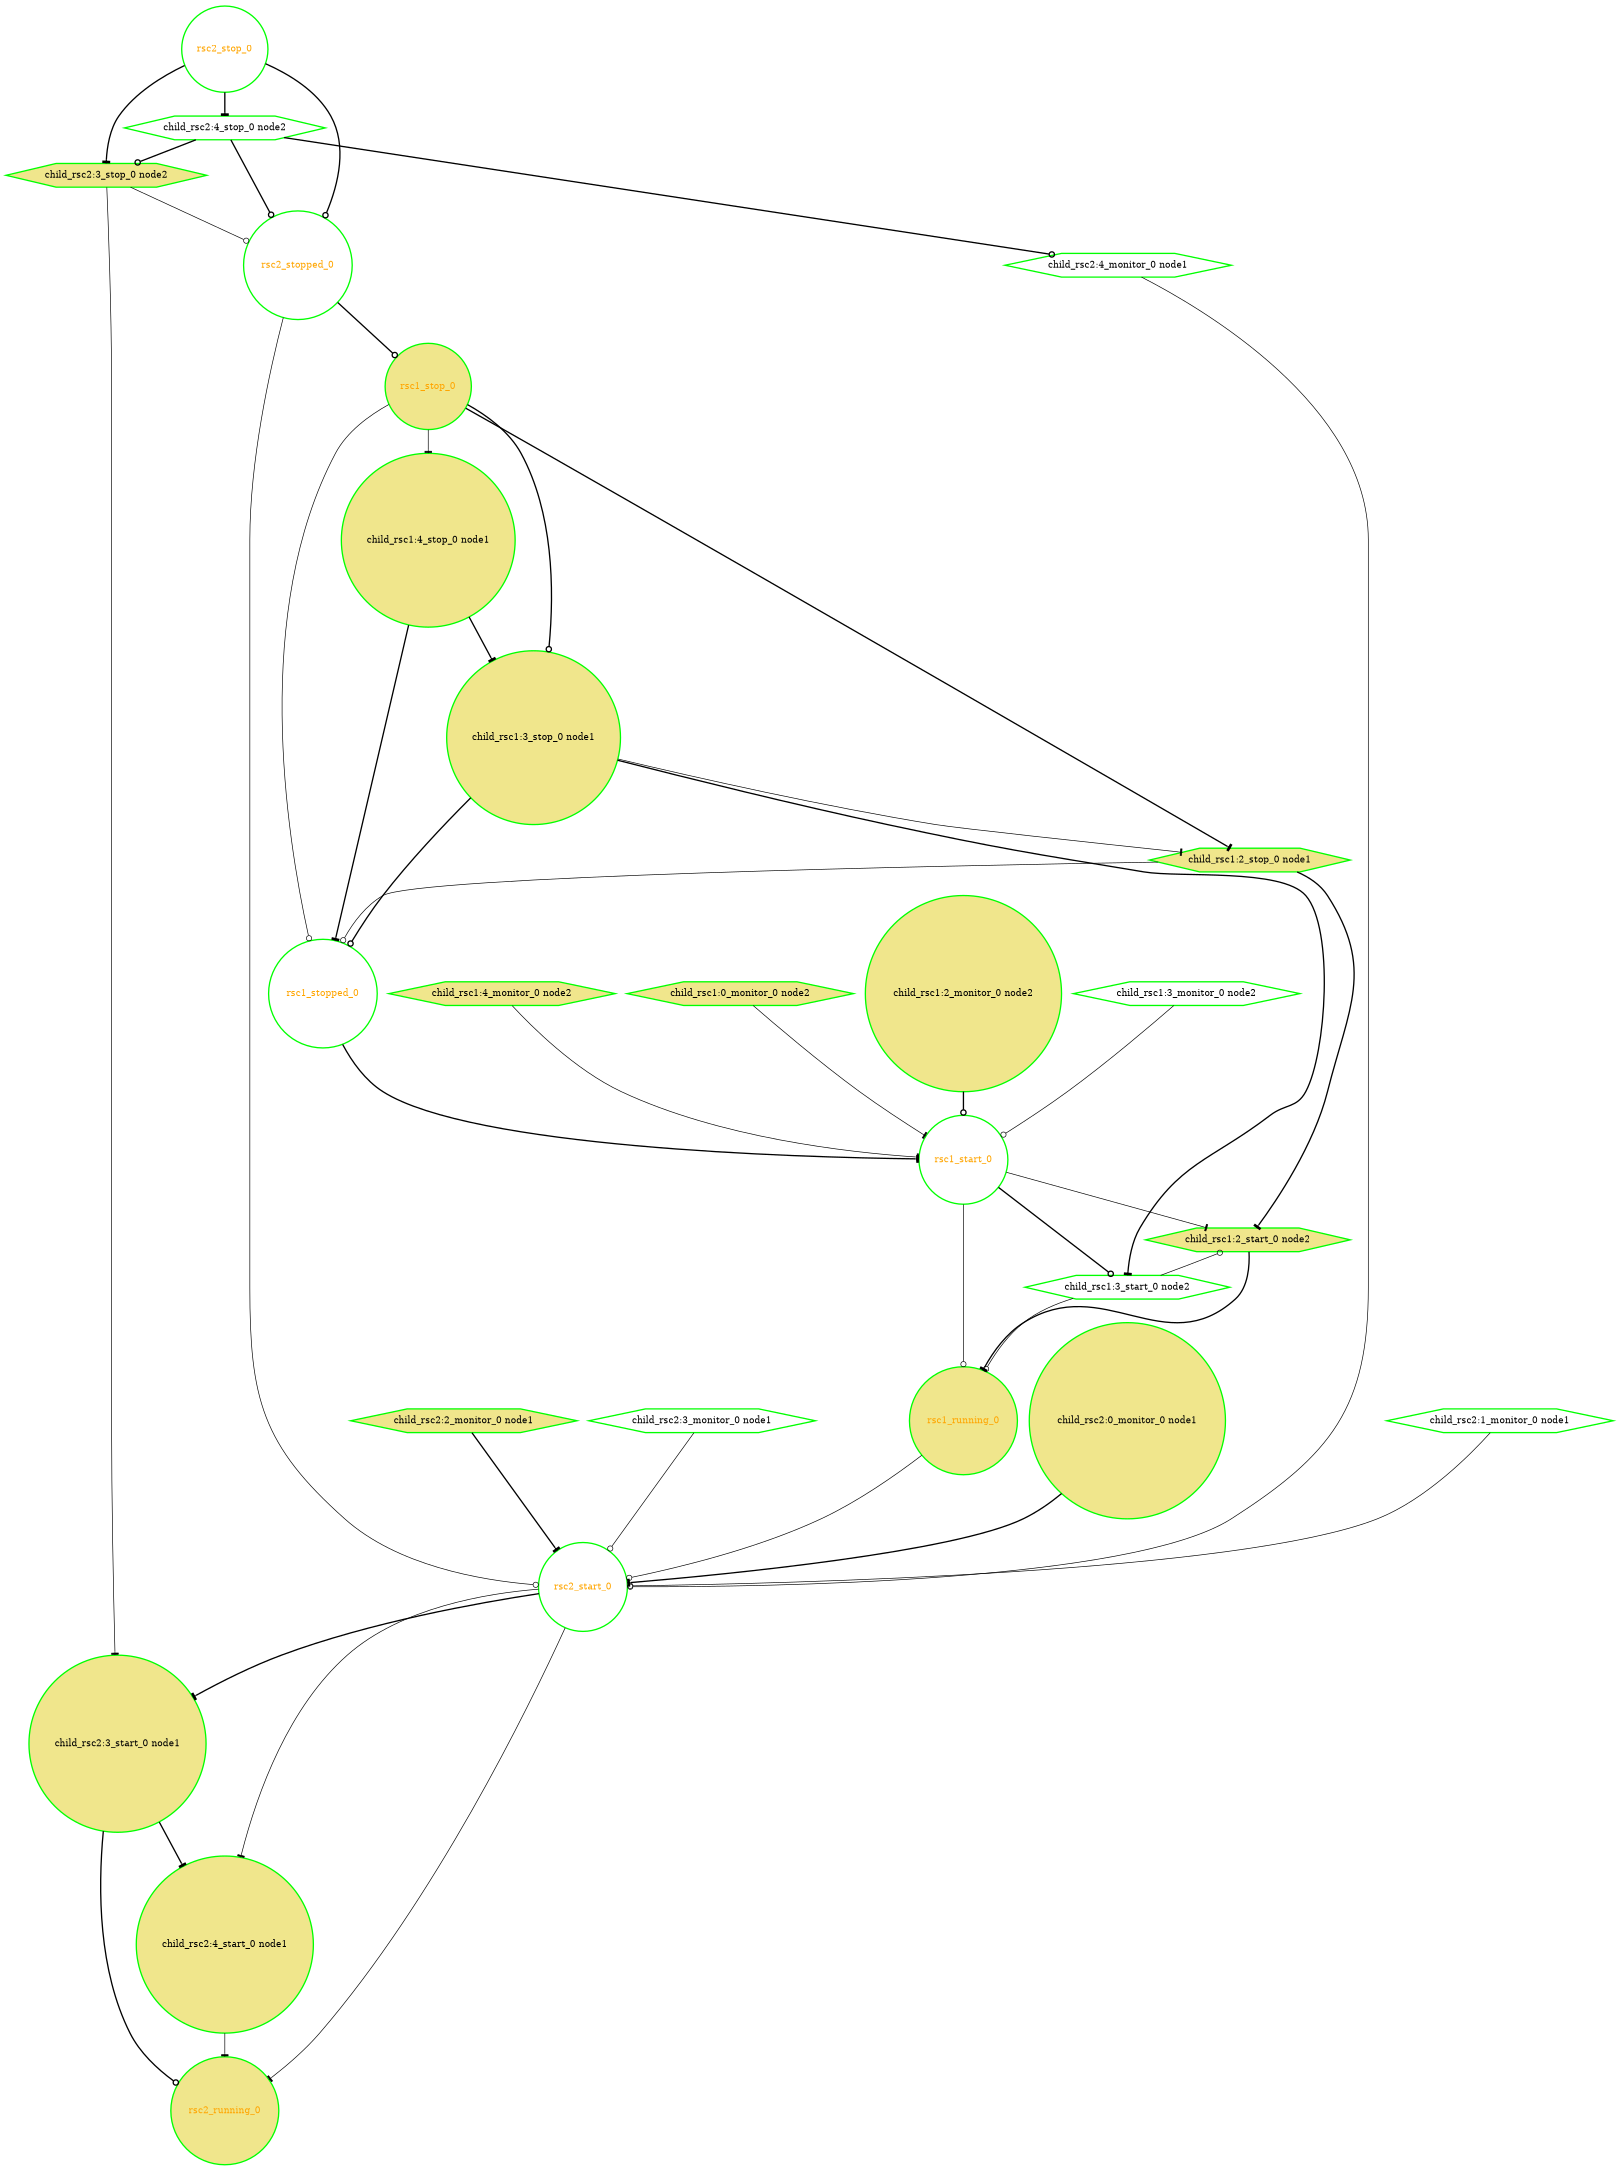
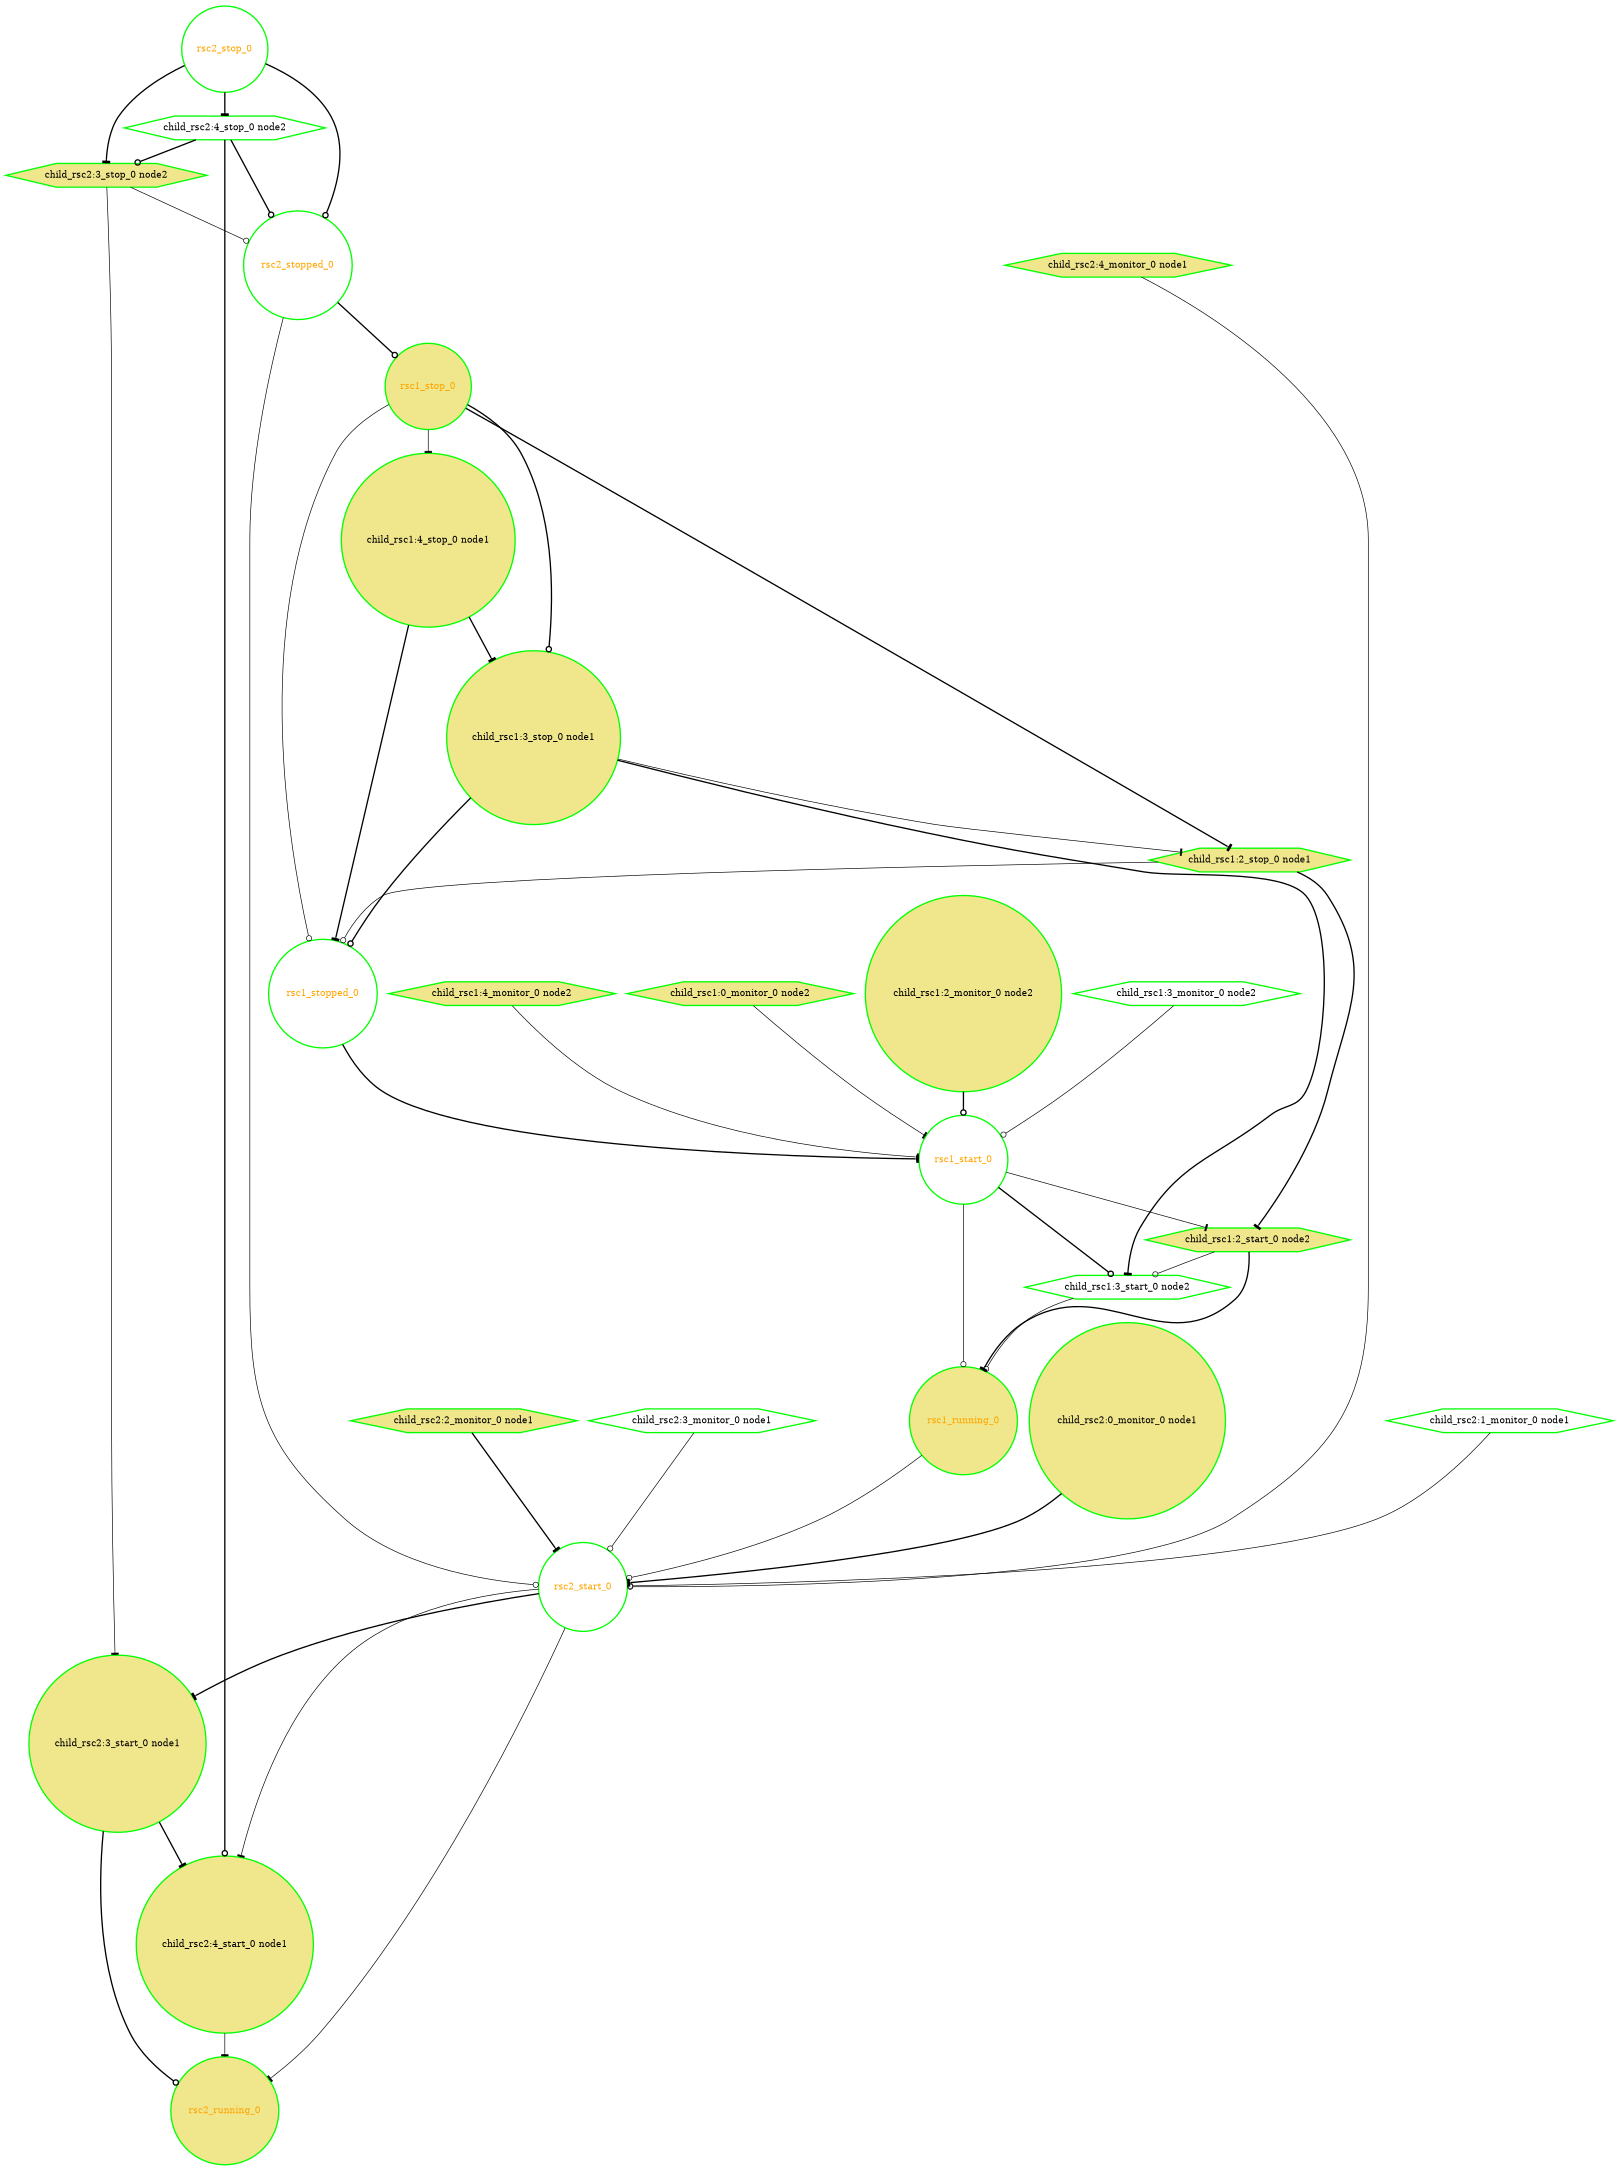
edge "child_rsc2:4_stop_0 node2" -> "child_rsc2:4_monitor_0 node1": now "child_rsc2:4_stop_0 node2" -> "child_rsc2:4_start_0 node1"
node "child_rsc2:4_monitor_0 node1": fillcolor white -> khaki
edge "child_rsc1:3_start_0 node2" -> "child_rsc1:2_start_0 node2": reversed
